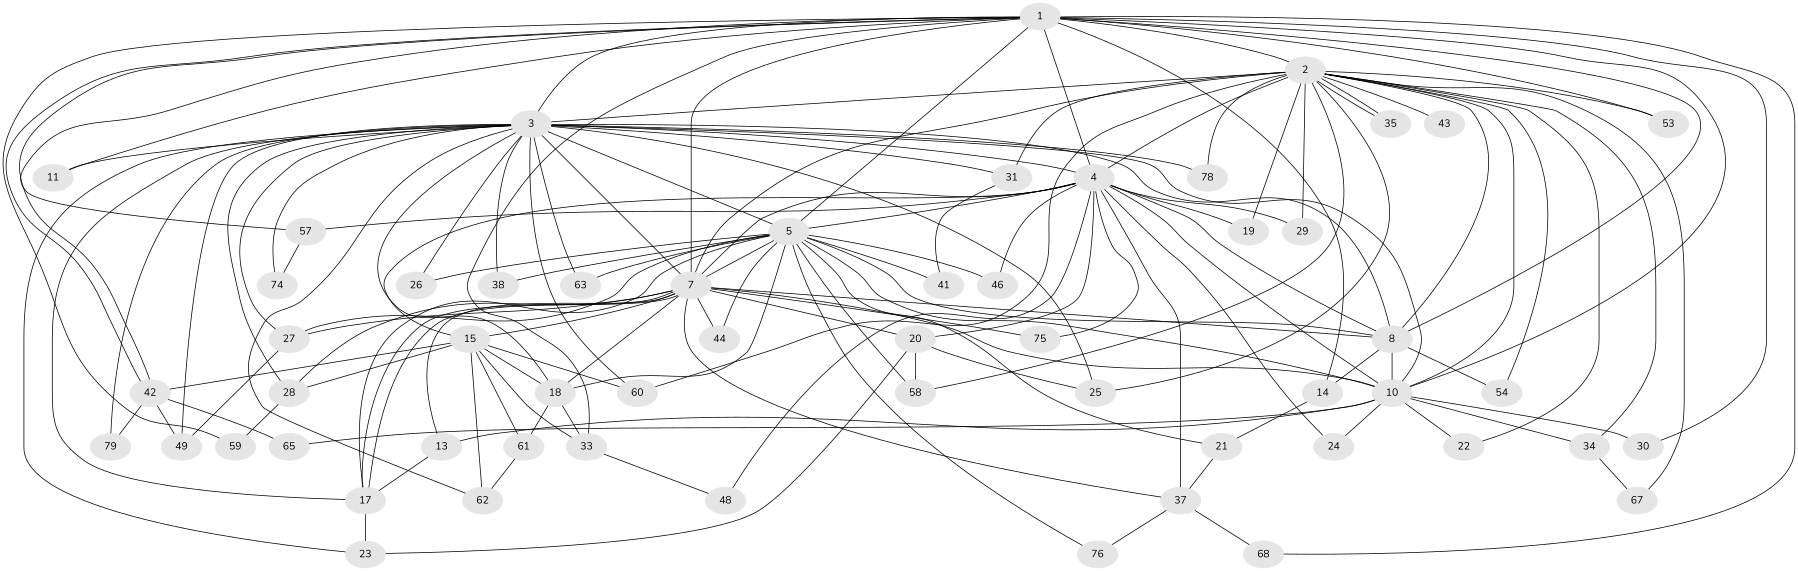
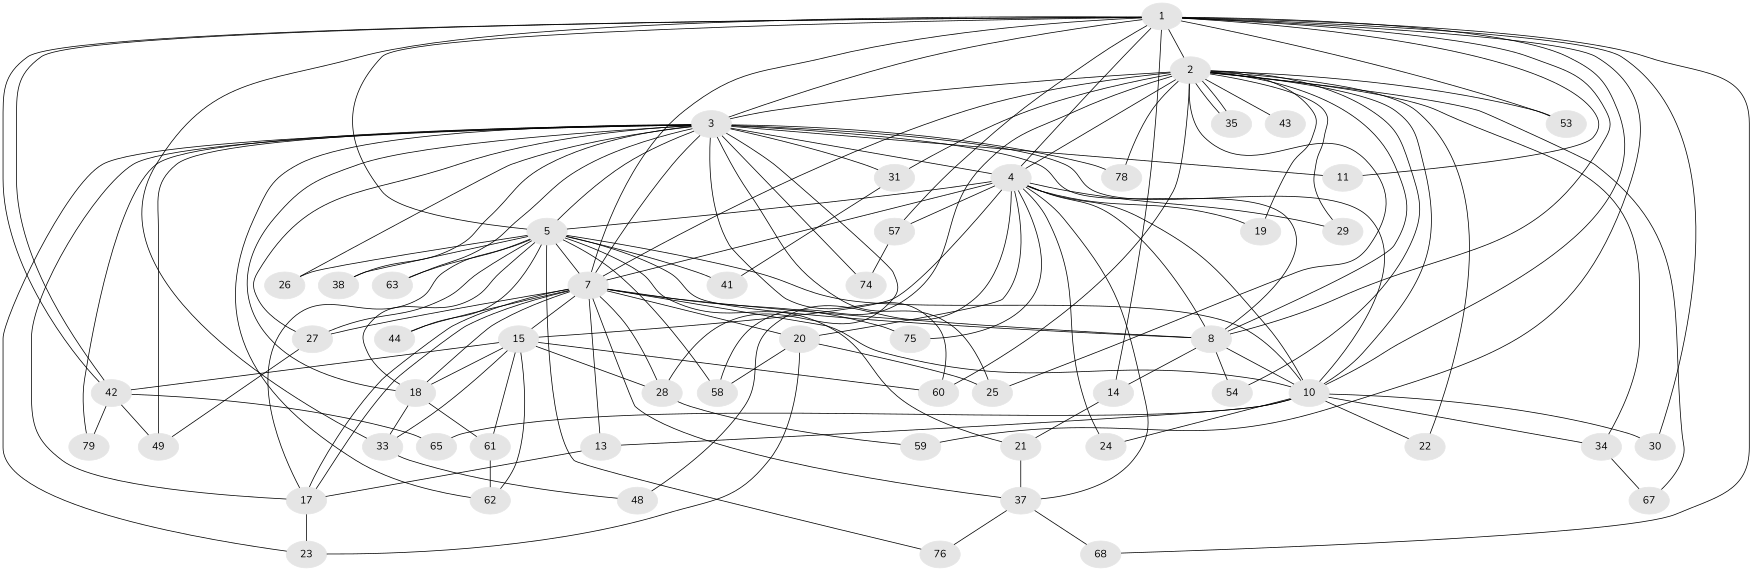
node "46": removed
